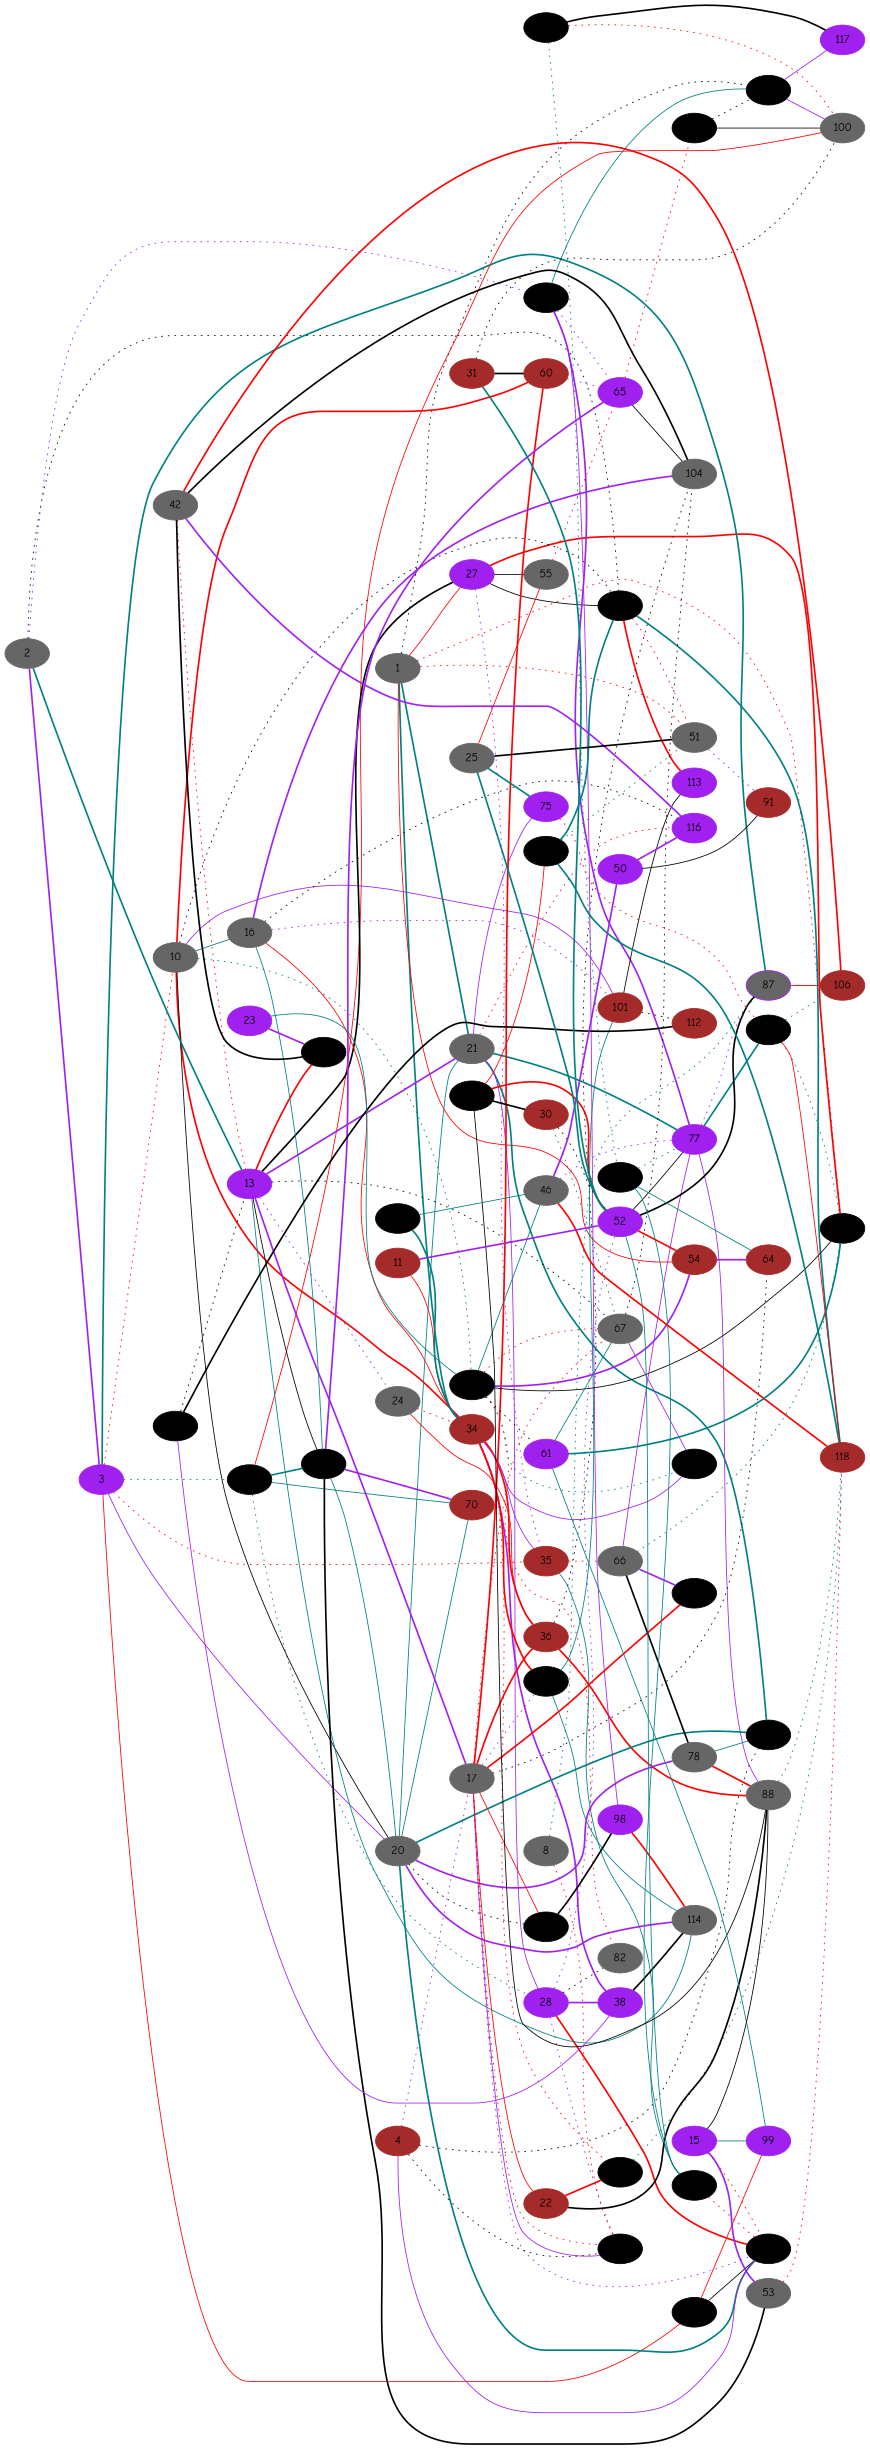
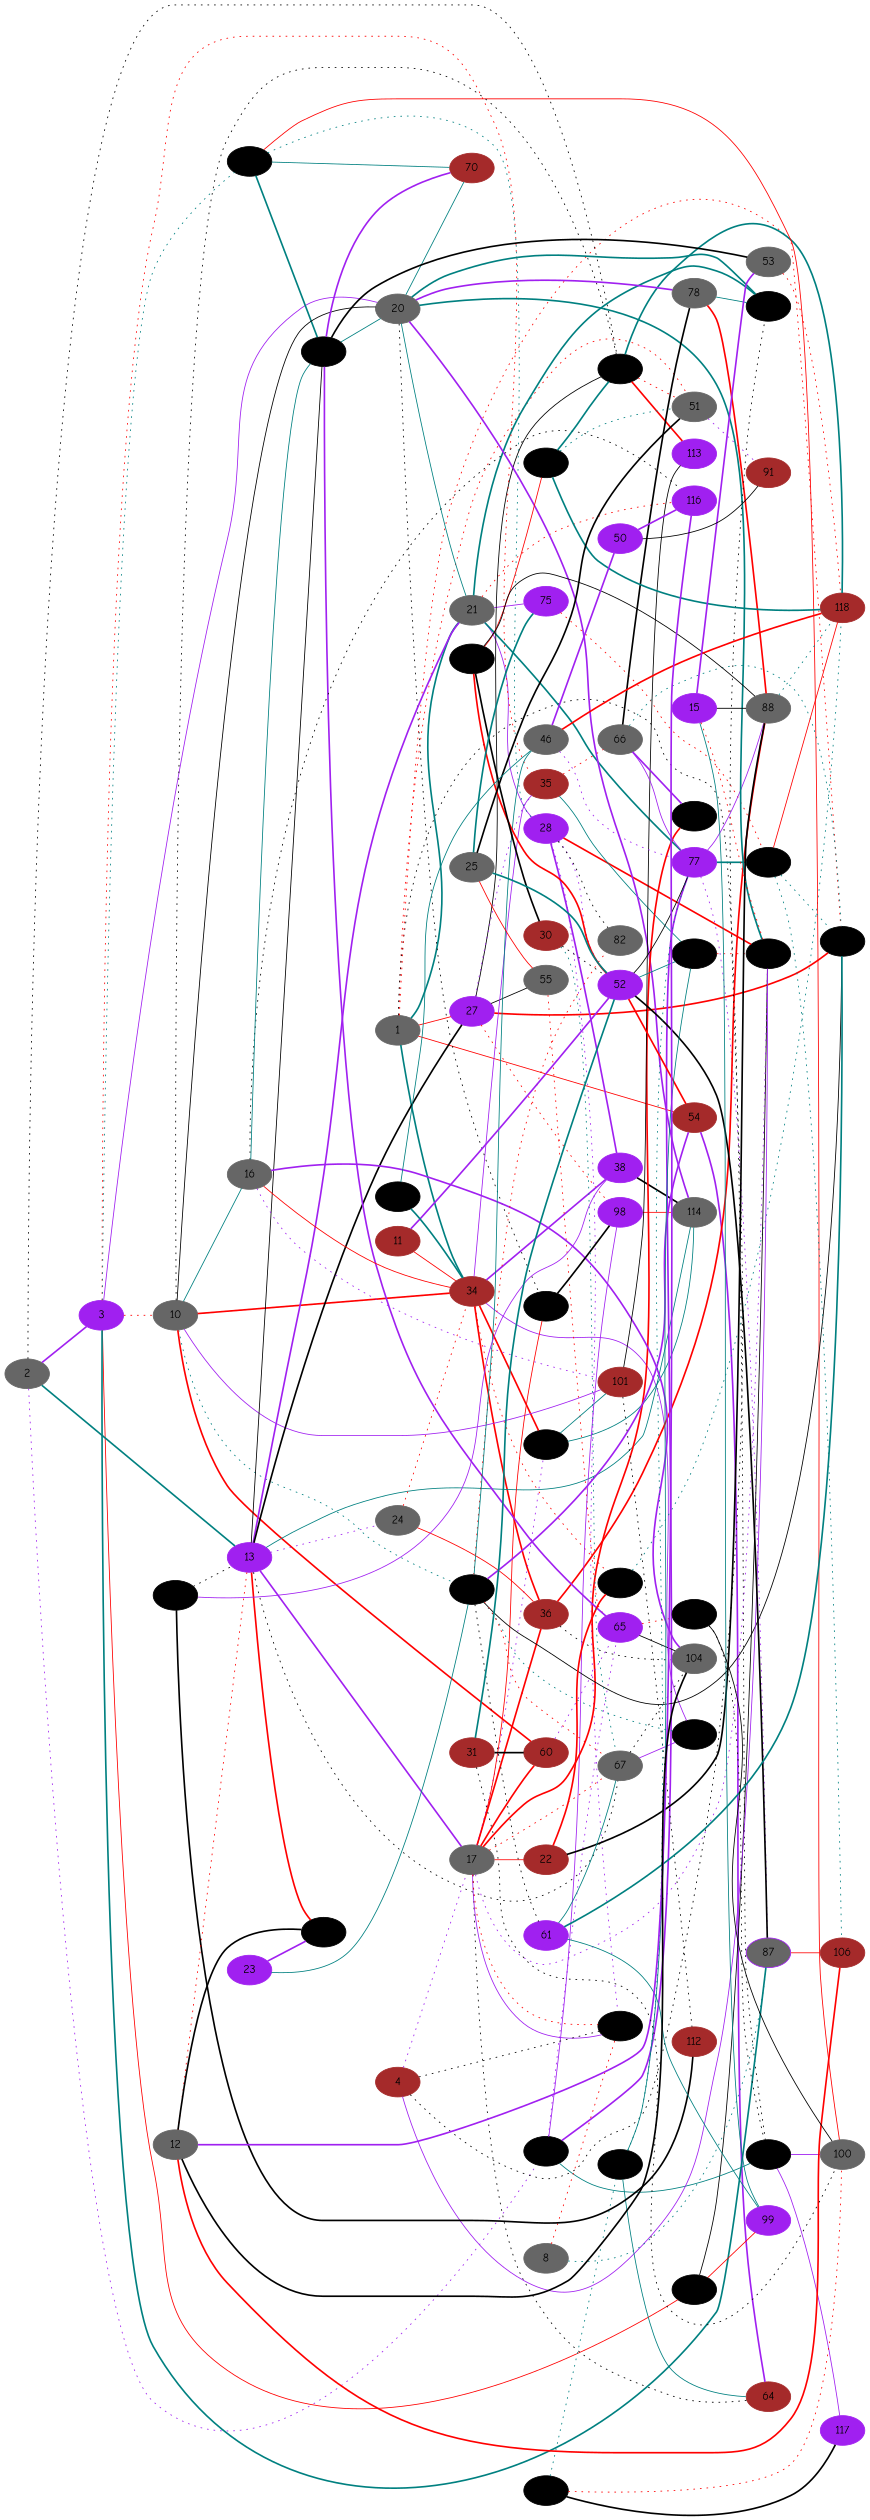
node "42": label "42" -> "12"
edge "27" -- "98": added
edge "98" -- "114": style bold -> solid
